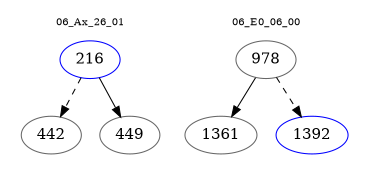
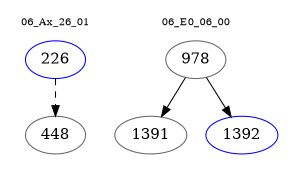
node "216": label "216" -> "226"
edge "978" -> "1392": style dashed -> solid
node "442": label "442" -> "448"
node "449": removed
node "1361": label "1361" -> "1391"
